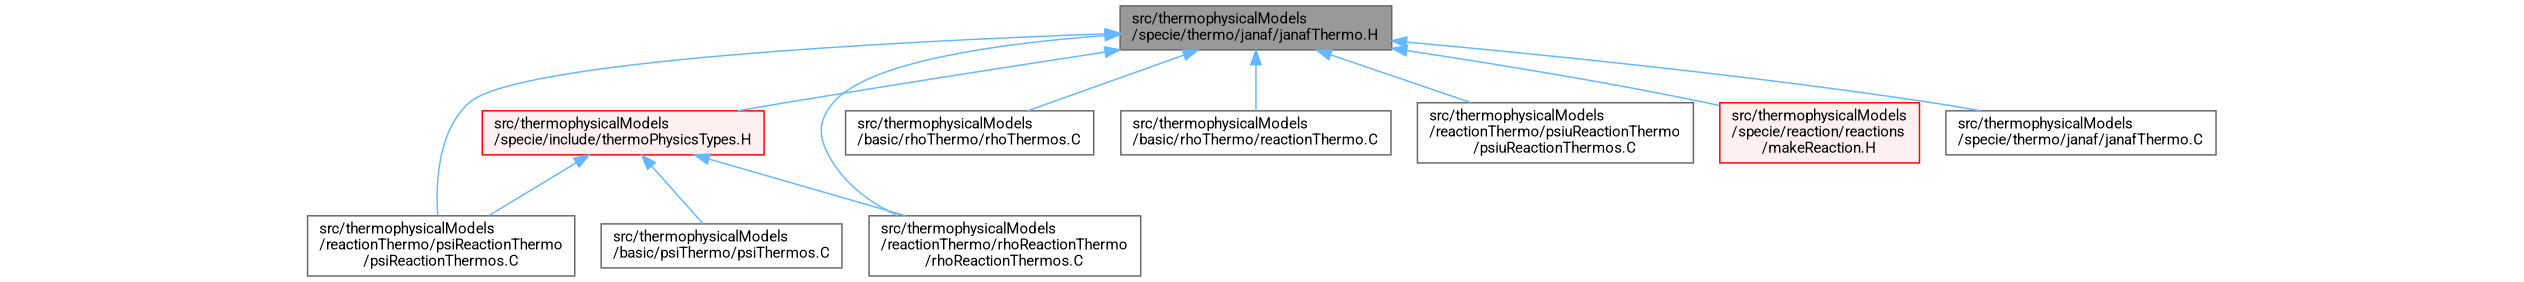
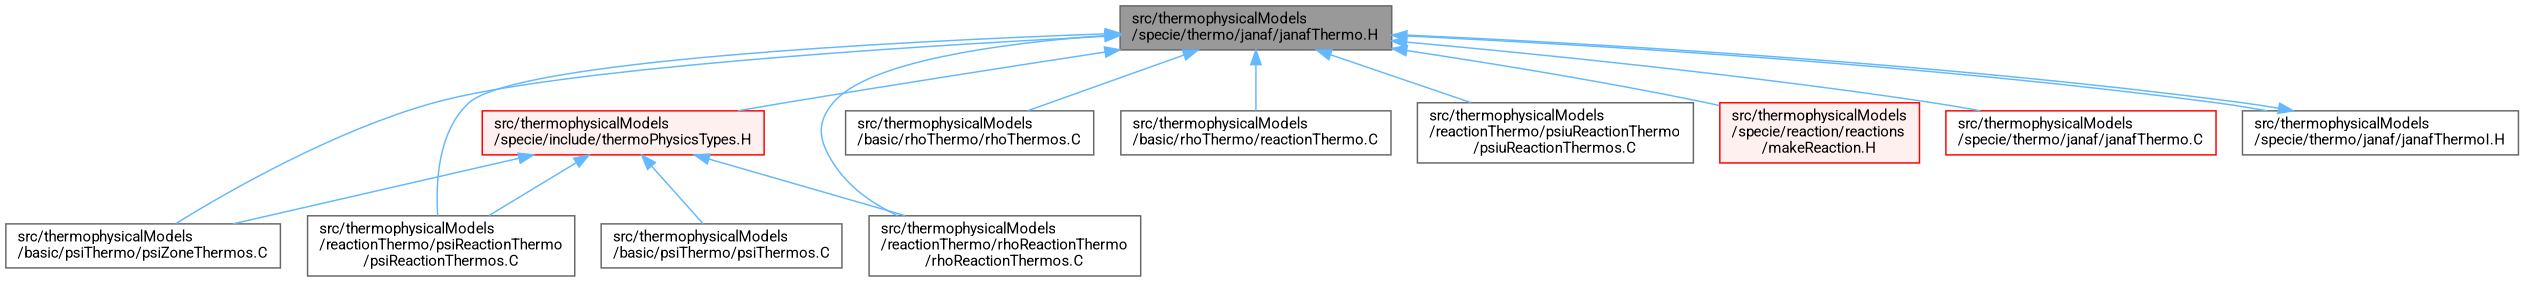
node "src/thermophysicalModels /specie/thermo/janaf/janafThermo.C": color grey40 -> red
node "src/thermophysicalModels /specie/thermo/janaf/janafThermoI.H": added
node "src/thermophysicalModels /basic/psiThermo/psiZoneThermos.C": added
